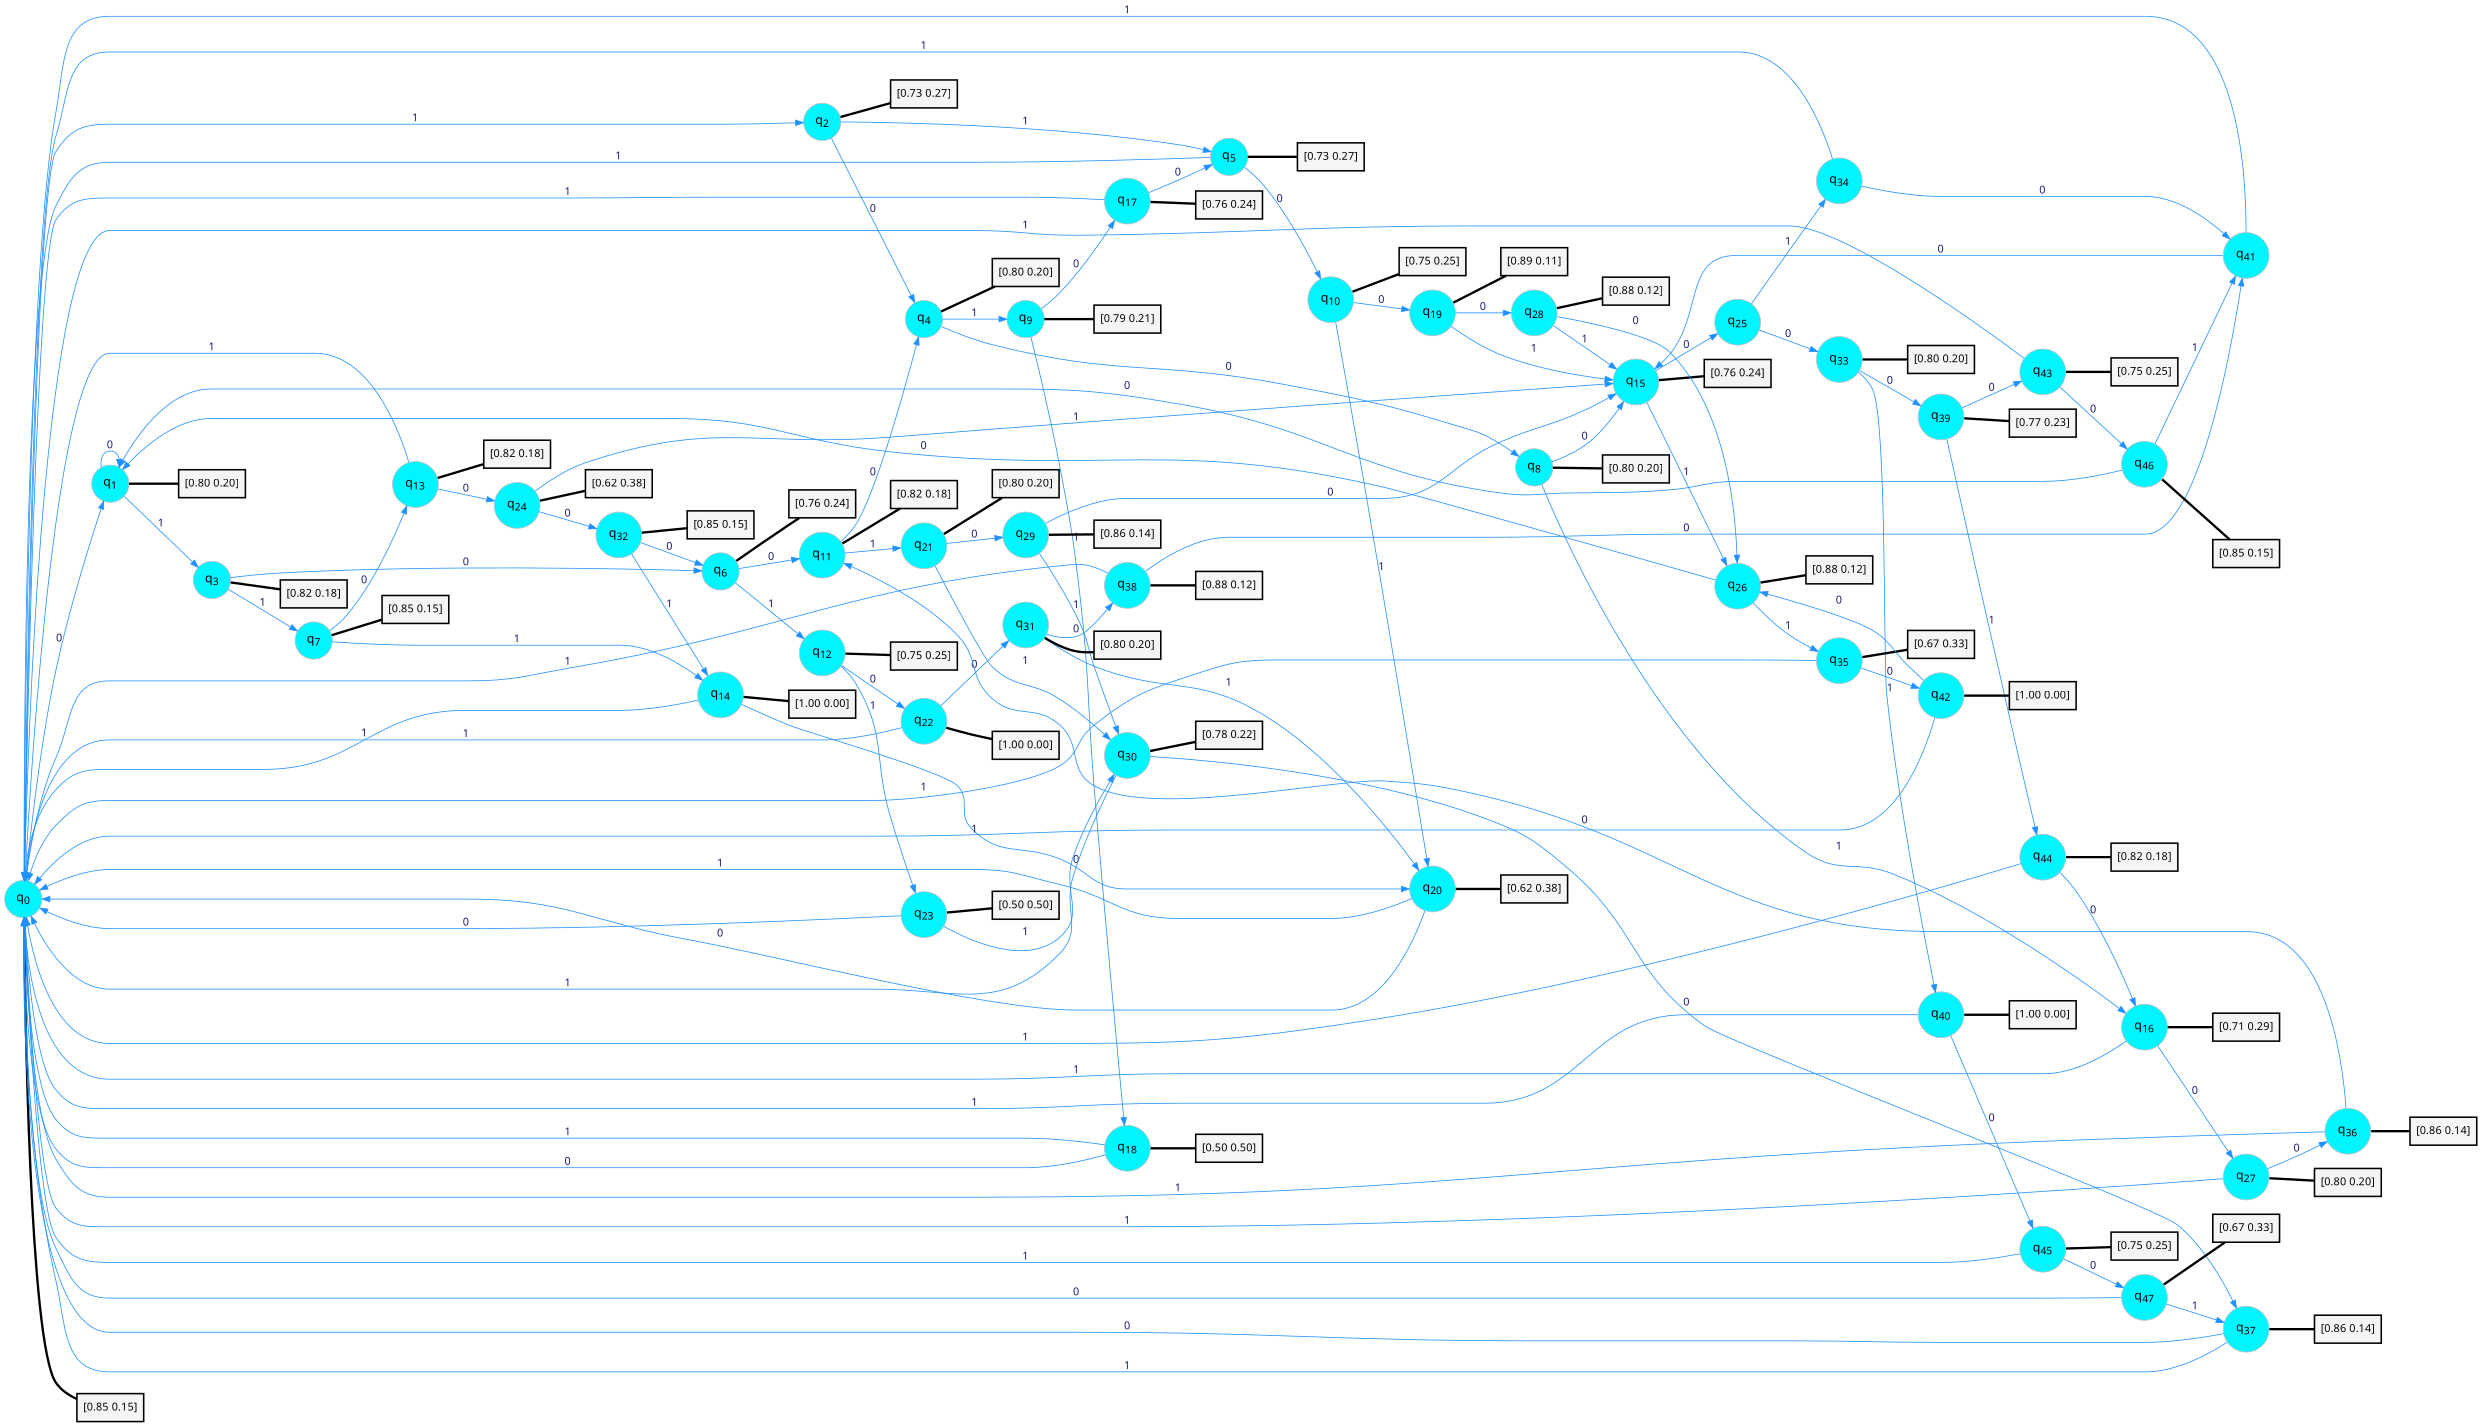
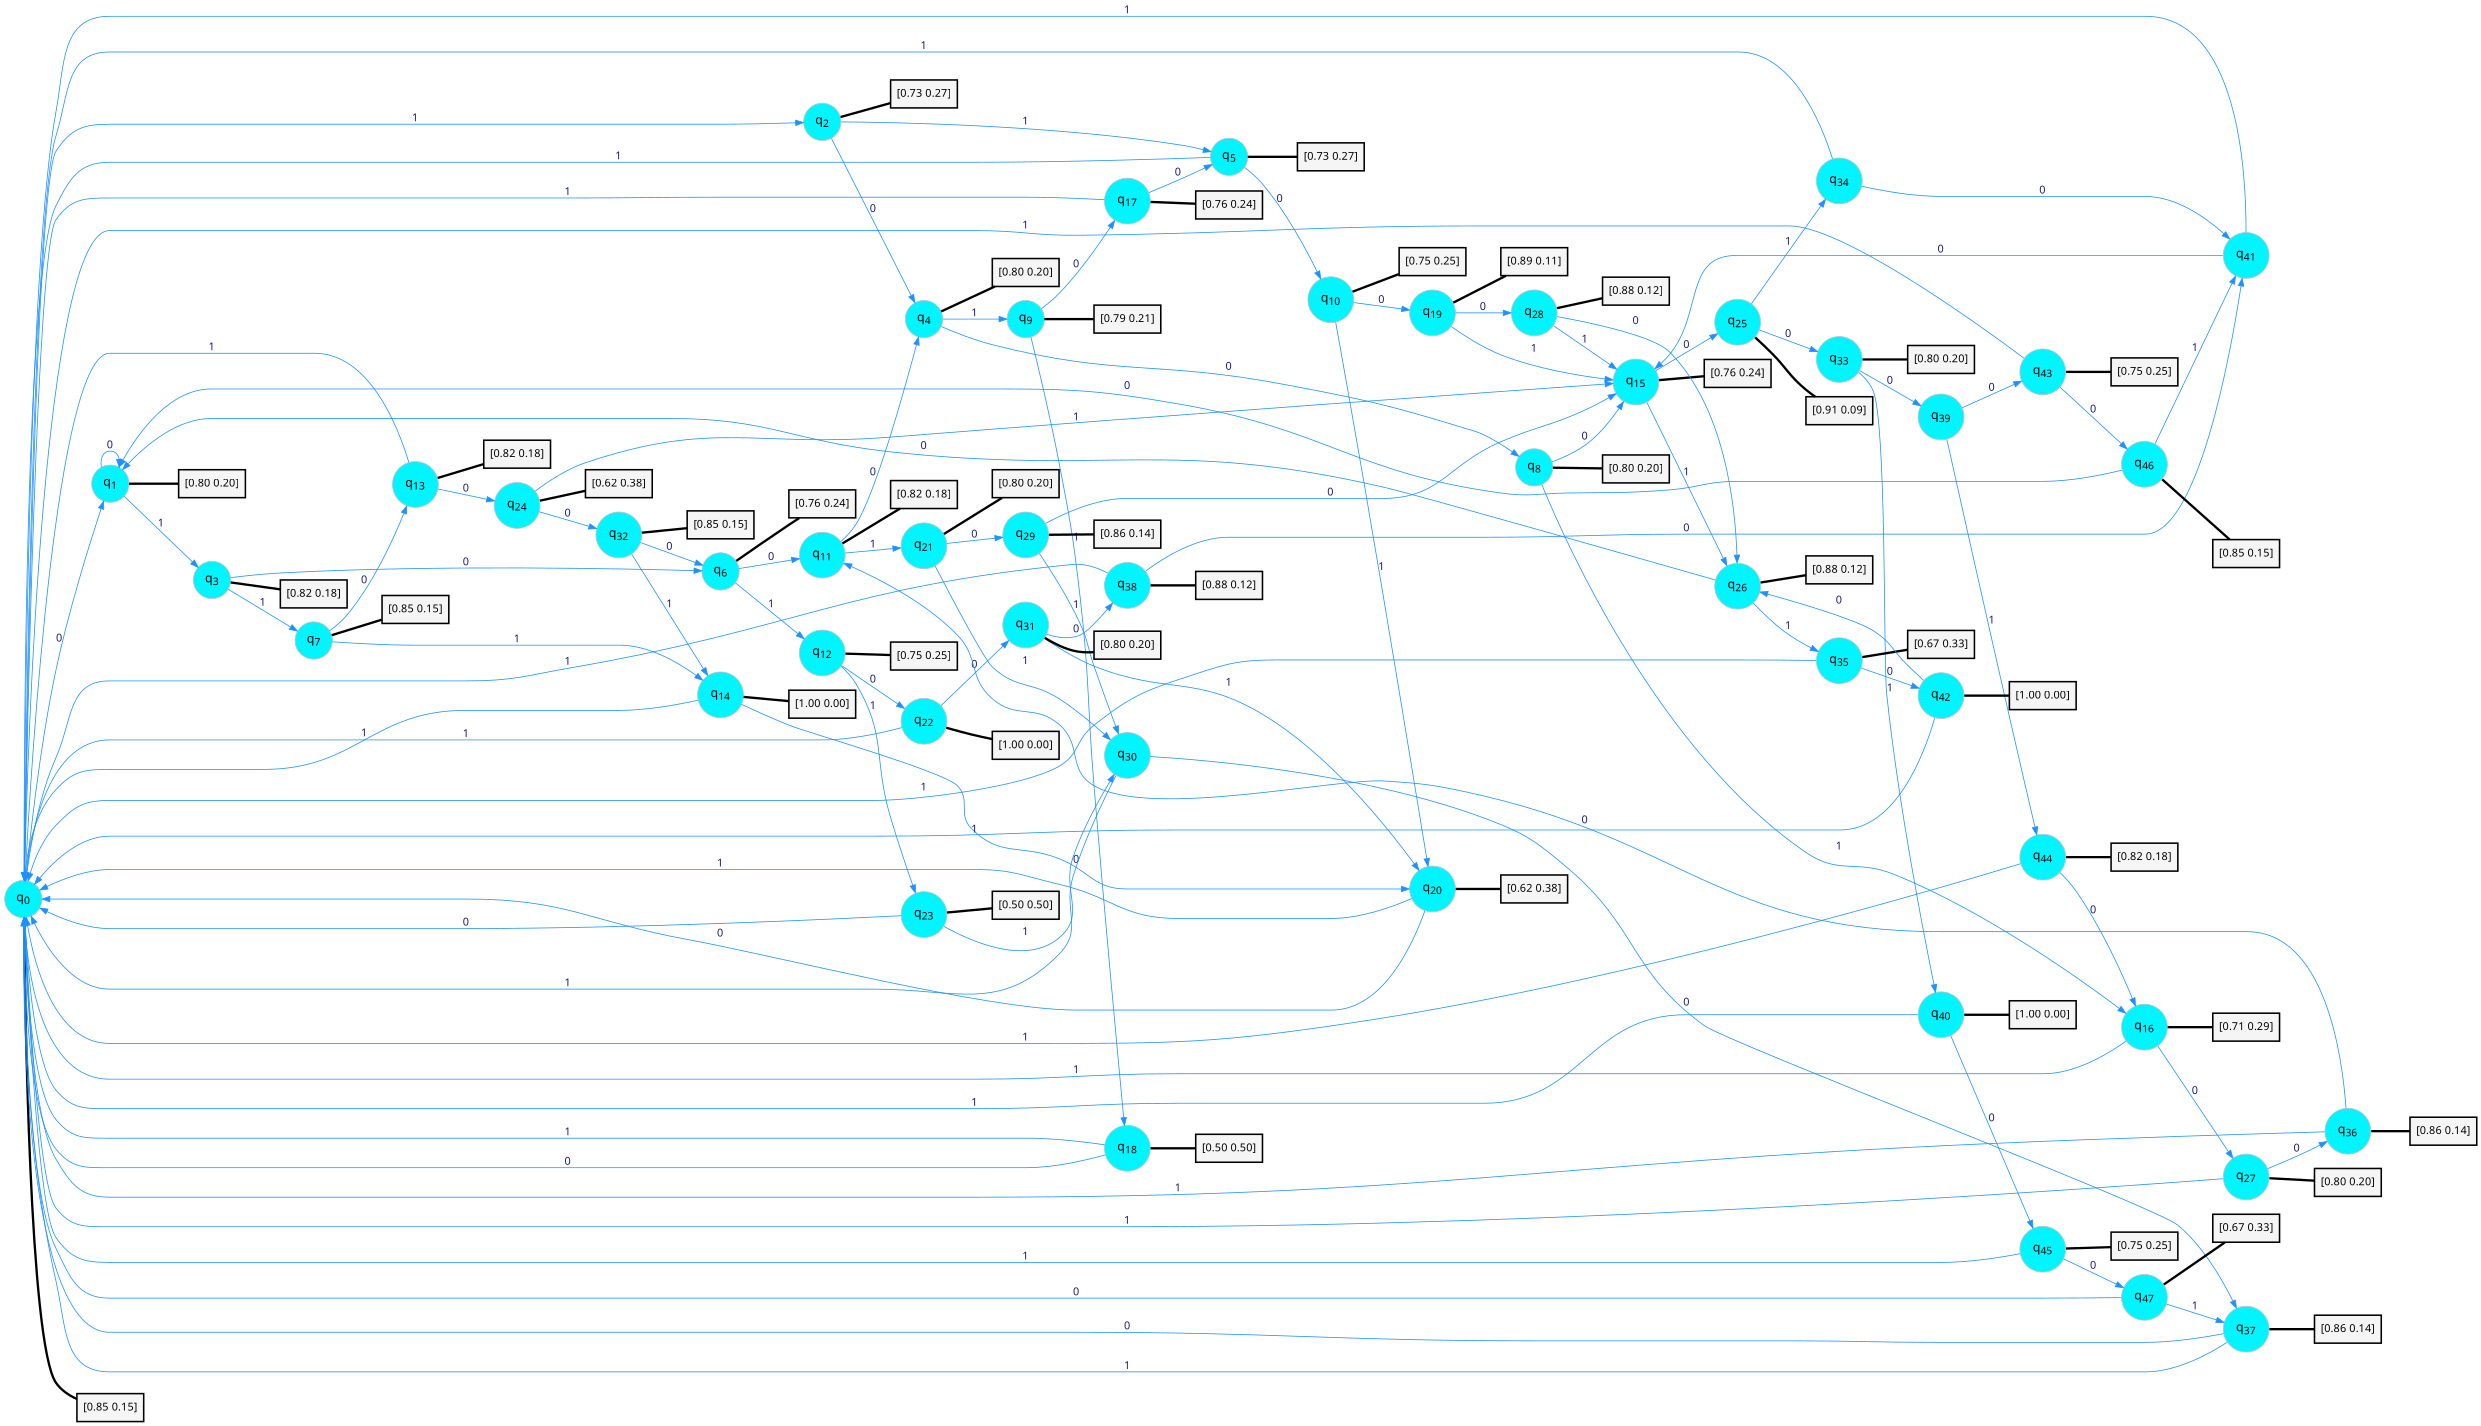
node "[0.91 0.09]": added
node "[0.77 0.23]": removed
node "[0.78 0.22]": removed
